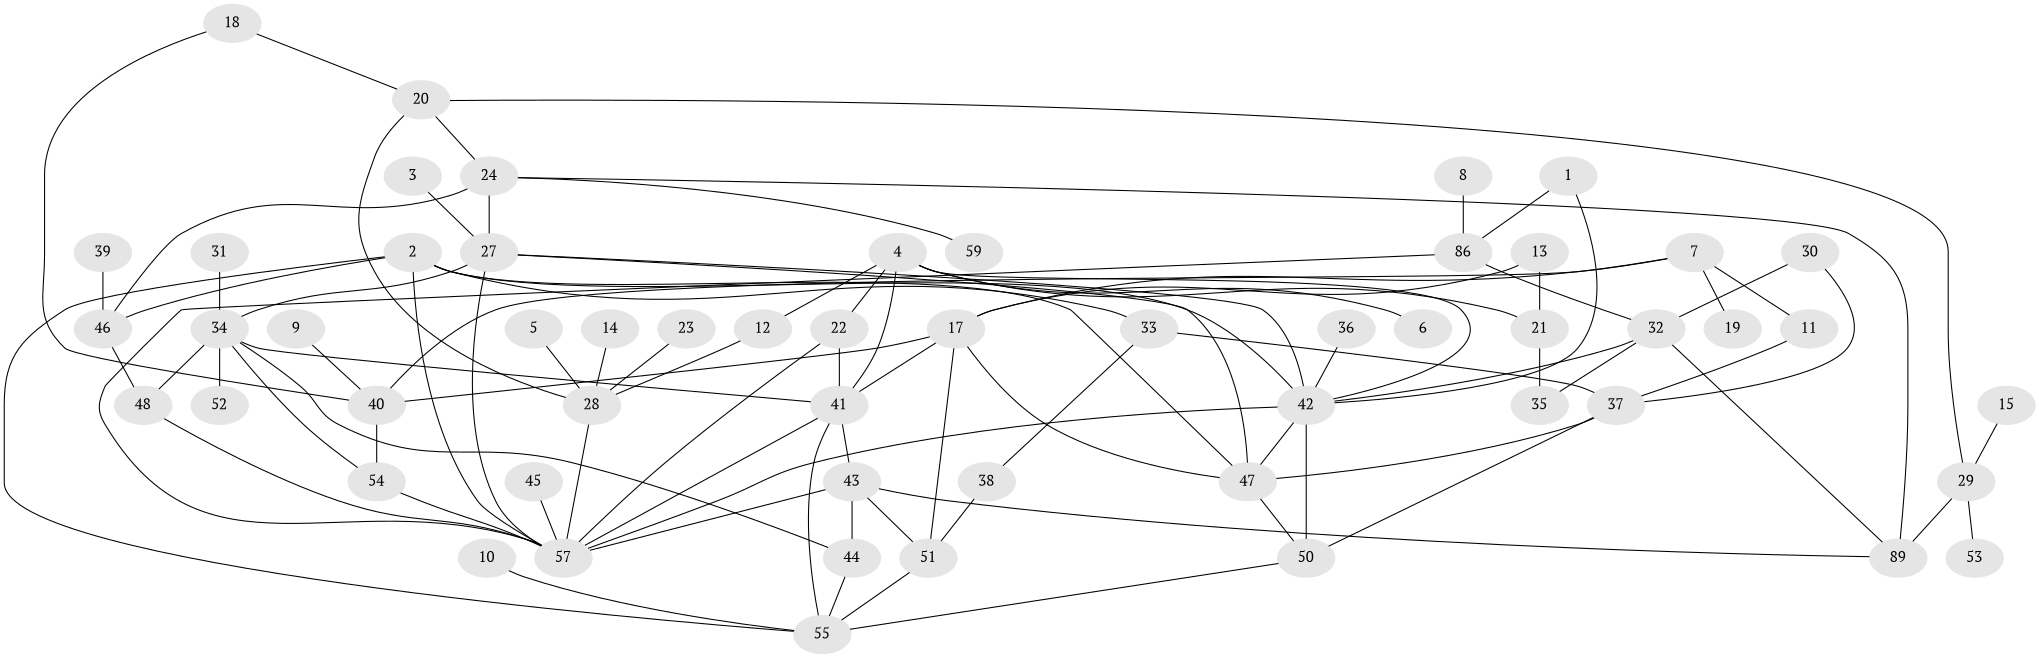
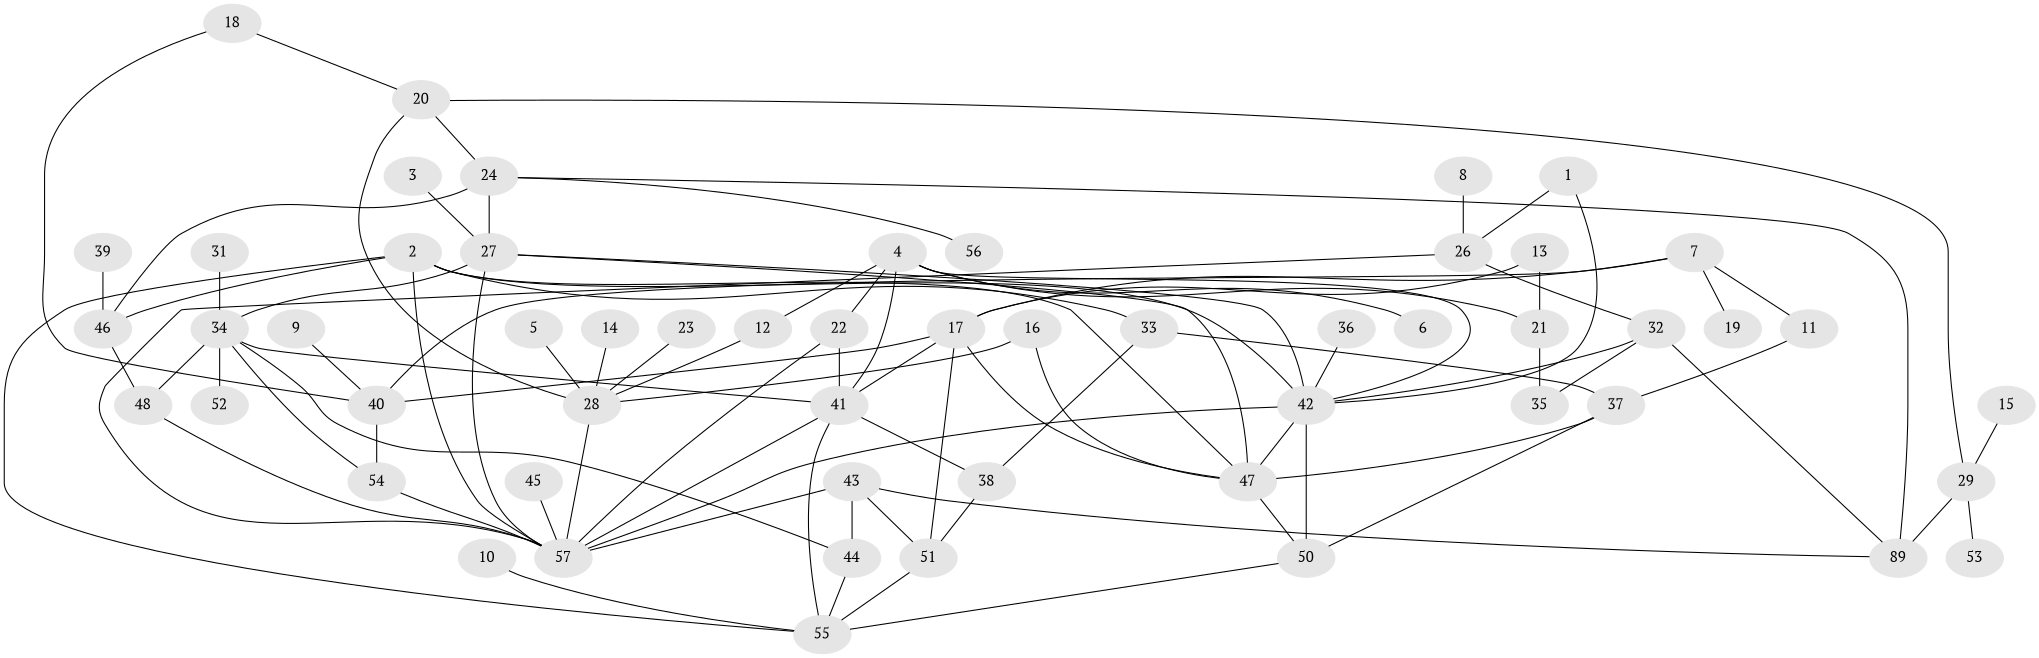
node "59": label "59" -> "56"
node "86": label "86" -> "26"
node "30": removed
node "16": added
edge "41" -- "43": now "41" -- "38"
